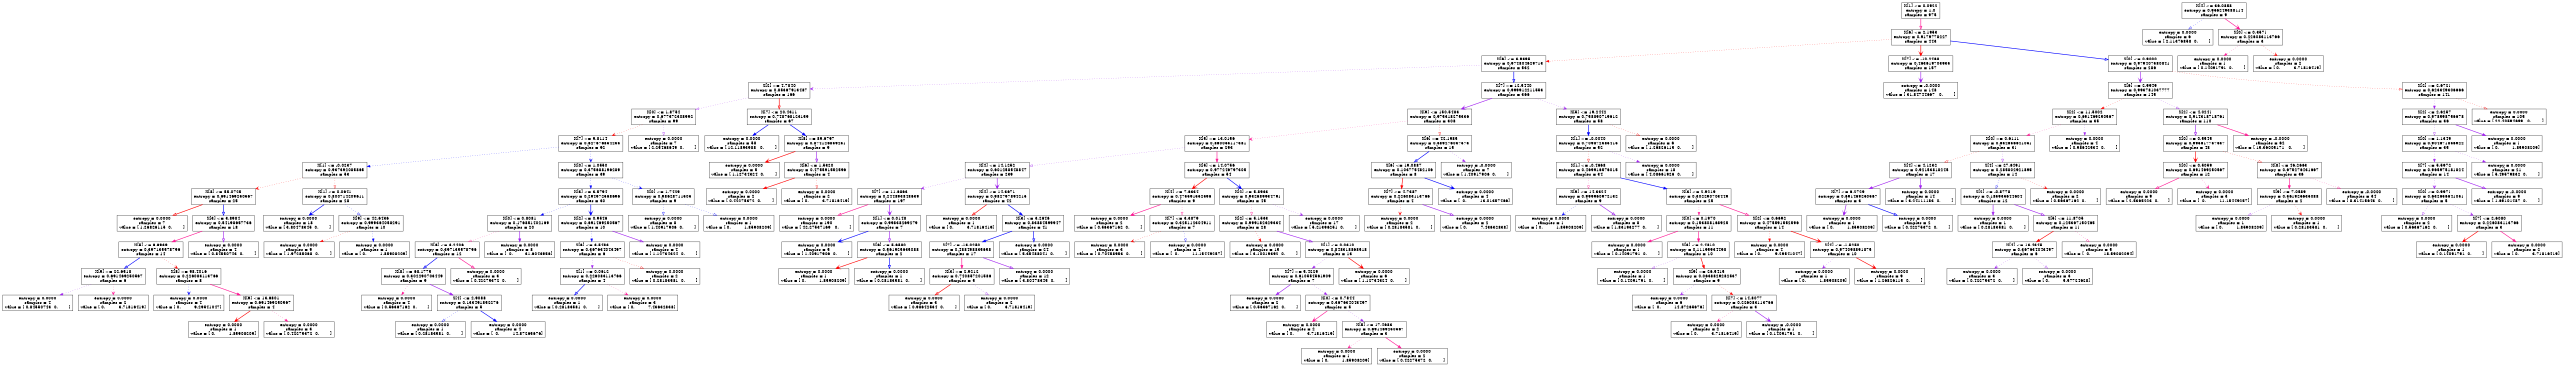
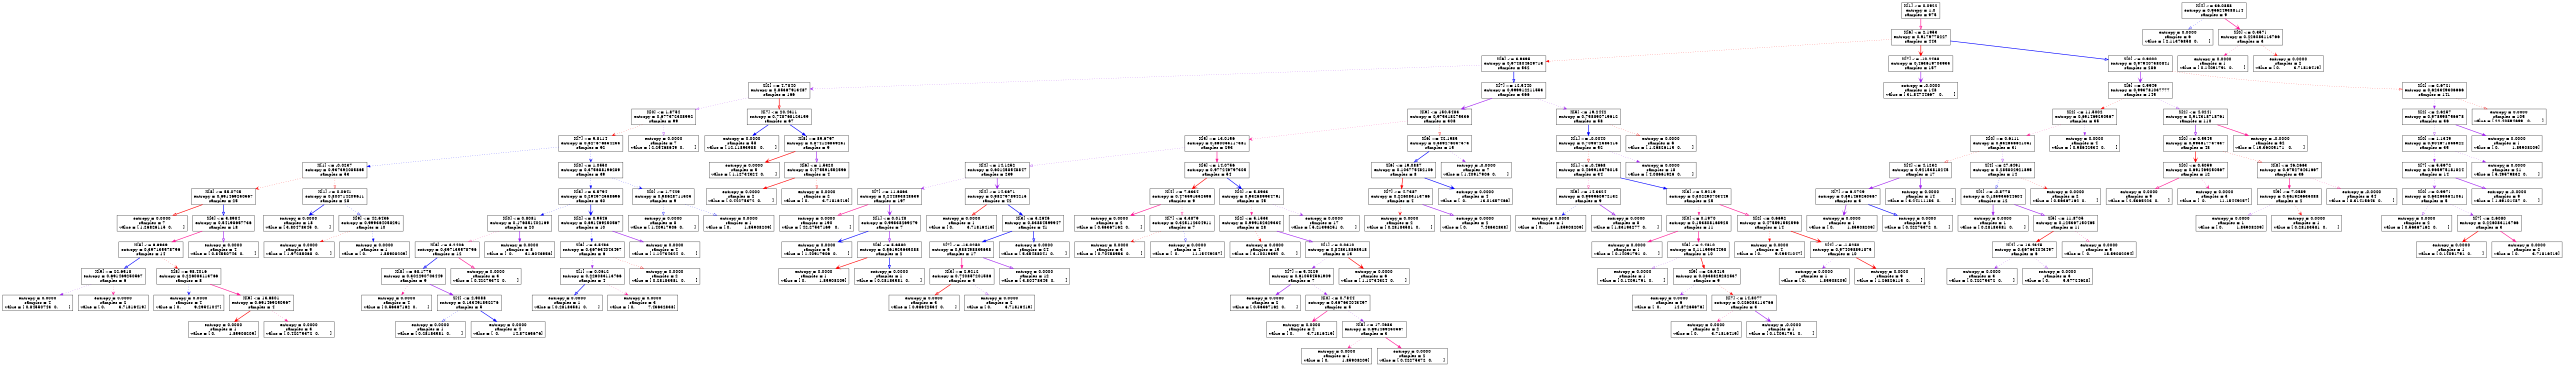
edge "X[2] <= 5.8933 entropy = 0.932689934791 samples = 45" -> "X[2] <= 5.1533 entropy = 0.999182329334 samples = 28": arrowhead onormal -> normal
node "X[7] <= -13.0250 entropy = 0.488498835658 samples = 17": label "X[7] <= -13.0250 entropy = 0.488498835658 samples = 17" -> "X[7] <= -13.0250 entropy = 0.988498835658 samples = 17"
